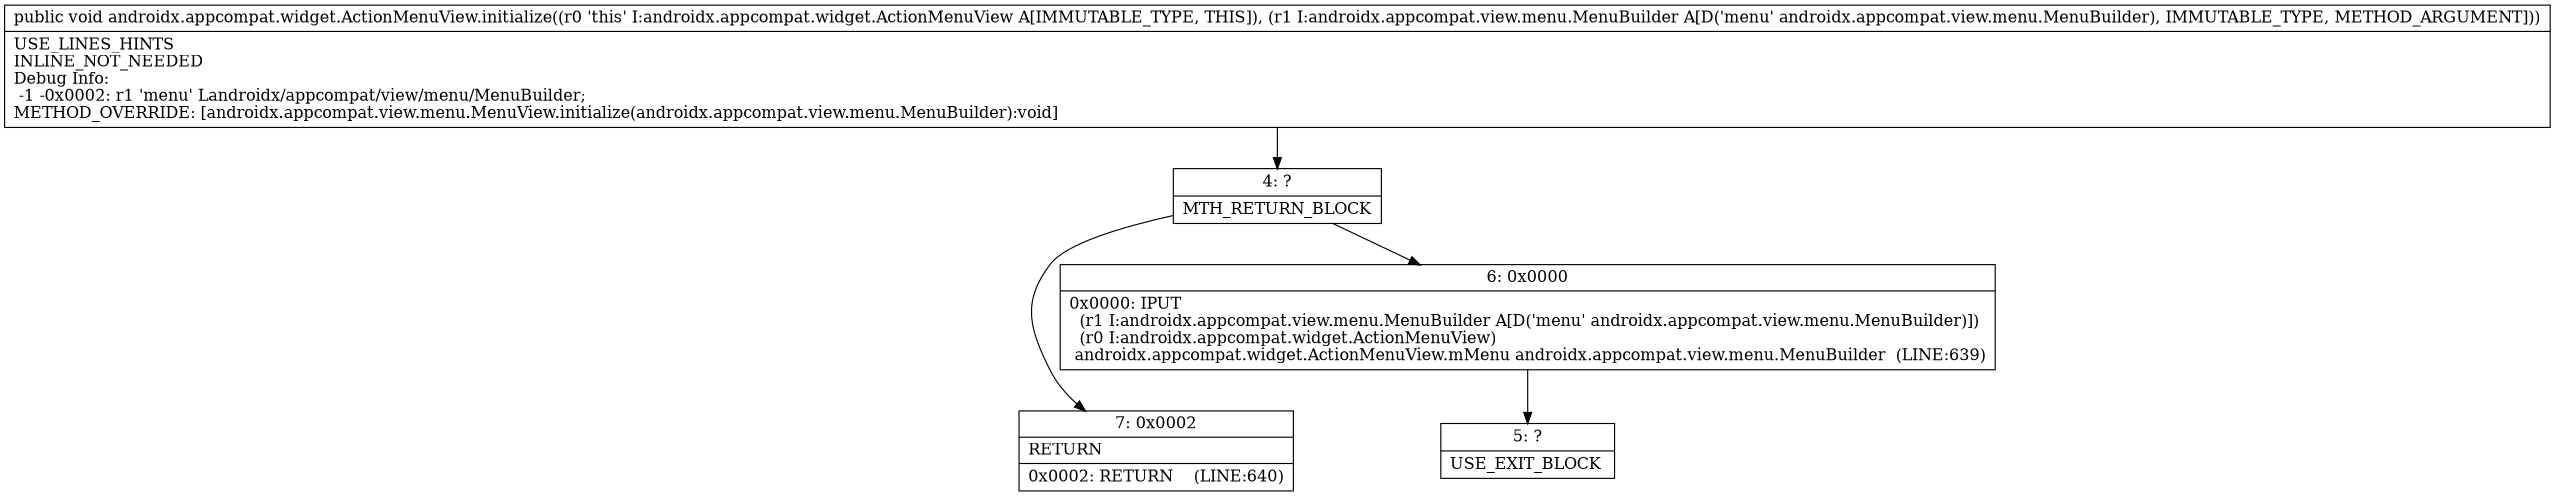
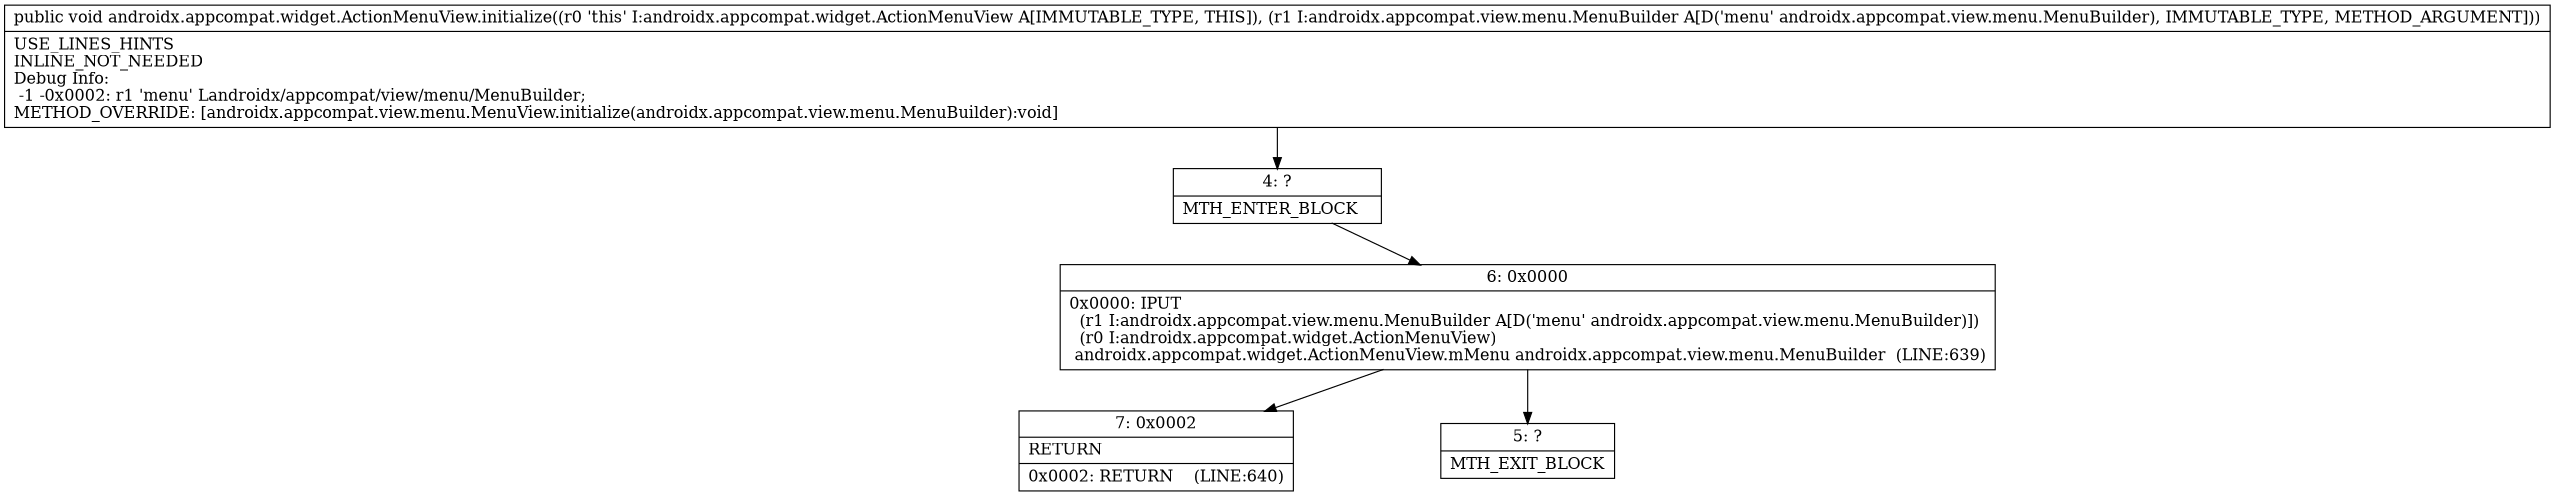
node "4: ?": text "MTH_RETURN_BLOCK" -> "MTH_ENTER_BLOCK"
edge "4: ?" -> "7: 0x0002": now "6: 0x0000" -> "7: 0x0002"
node "5: ?": text "USE_EXIT_BLOCK" -> "MTH_EXIT_BLOCK"
